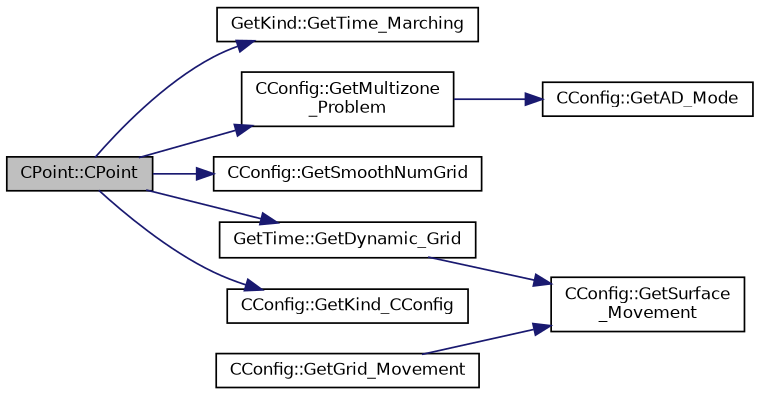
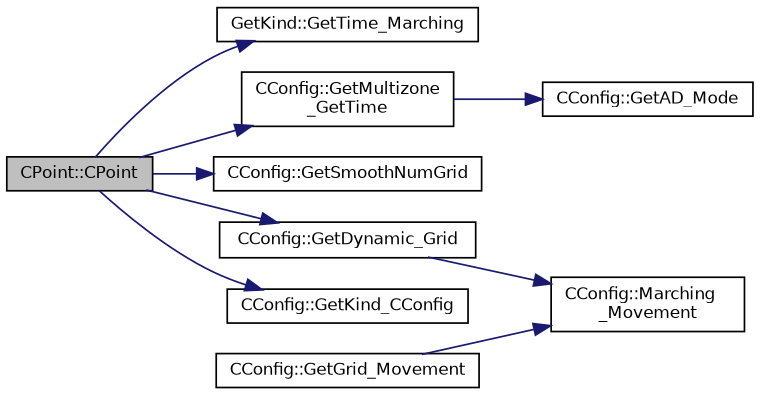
node "CConfig::GetMultizone _Problem": label "CConfig::GetMultizone _Problem" -> "CConfig::GetMultizone _GetTime"
node "GetTime::GetDynamic_Grid": label "GetTime::GetDynamic_Grid" -> "CConfig::GetDynamic_Grid"
node "CConfig::GetSurface _Movement": label "CConfig::GetSurface _Movement" -> "CConfig::Marching _Movement"
